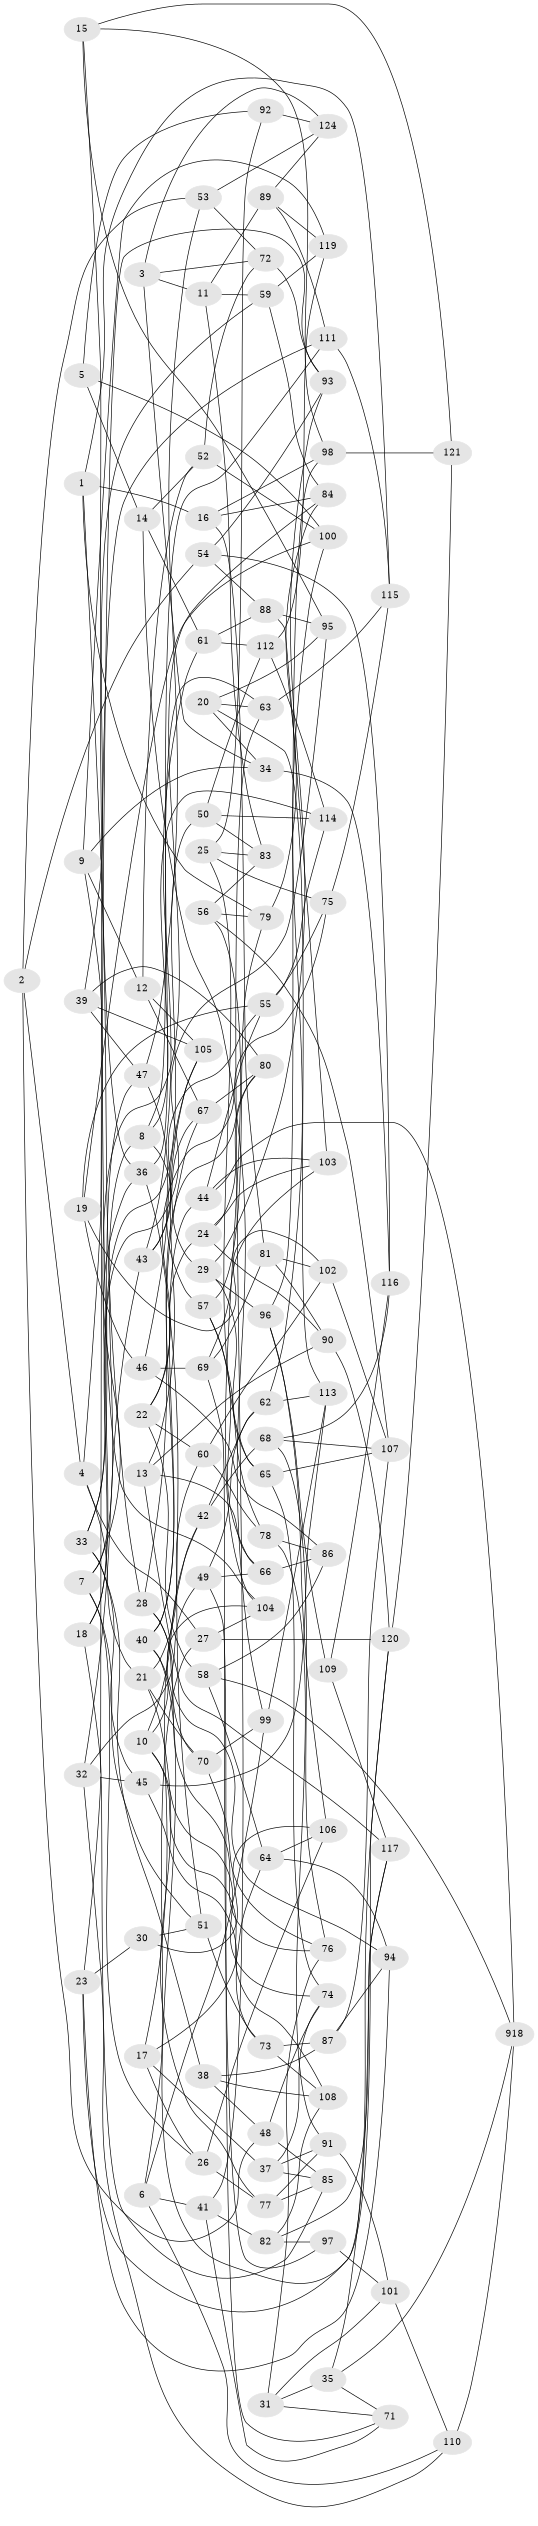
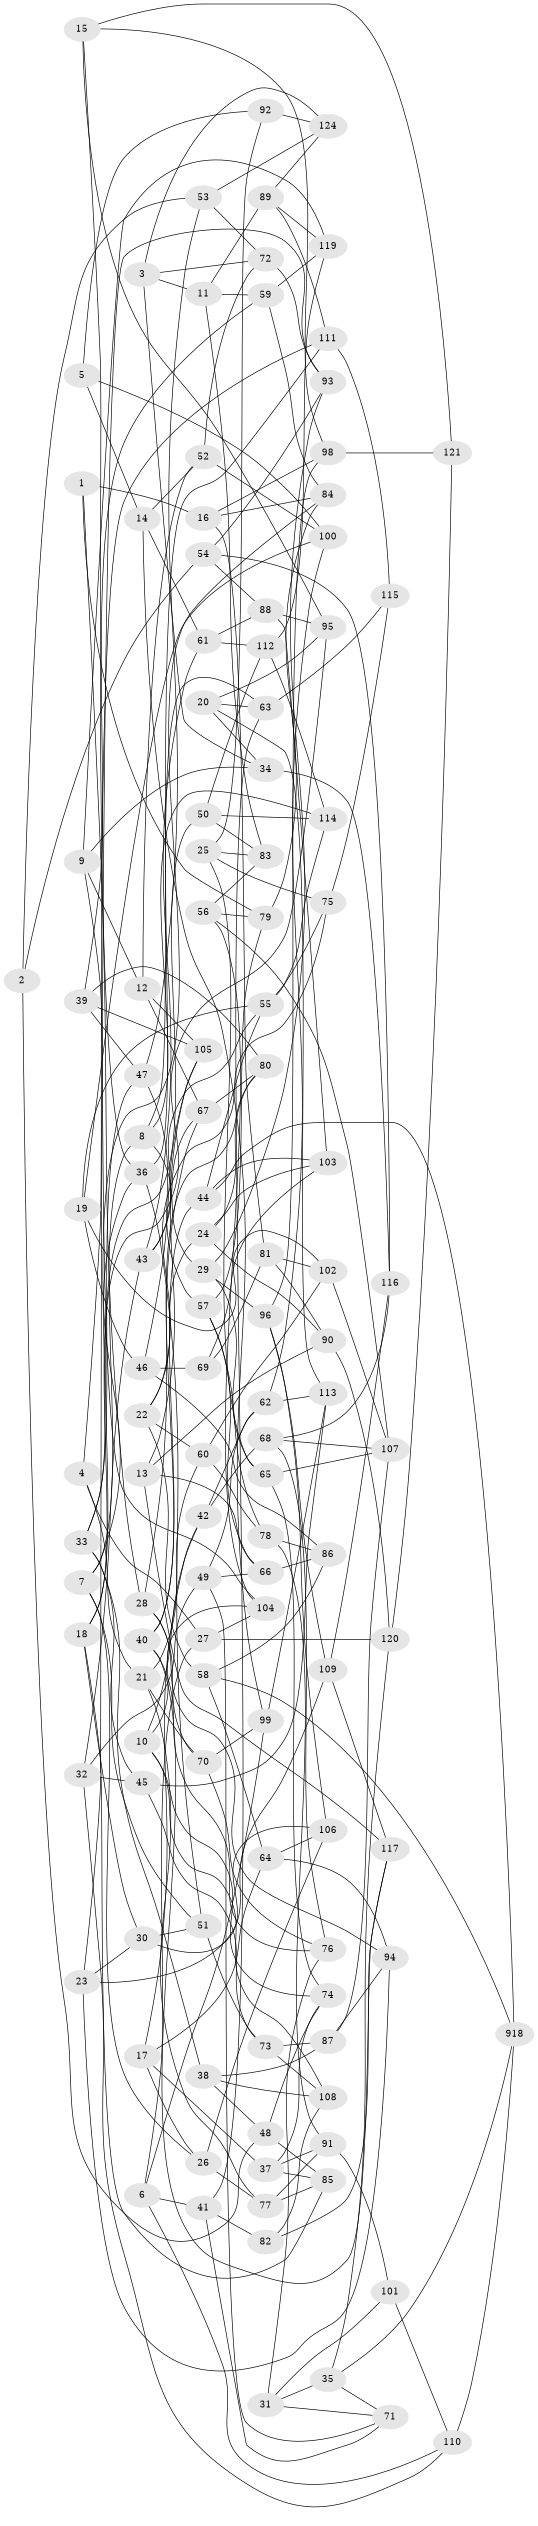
edge "1" -- "115": removed
edge "2" -- "4": removed
edge "18" -- "30": added
node "97": removed
edge "120" -- "23": now "109" -- "23"
